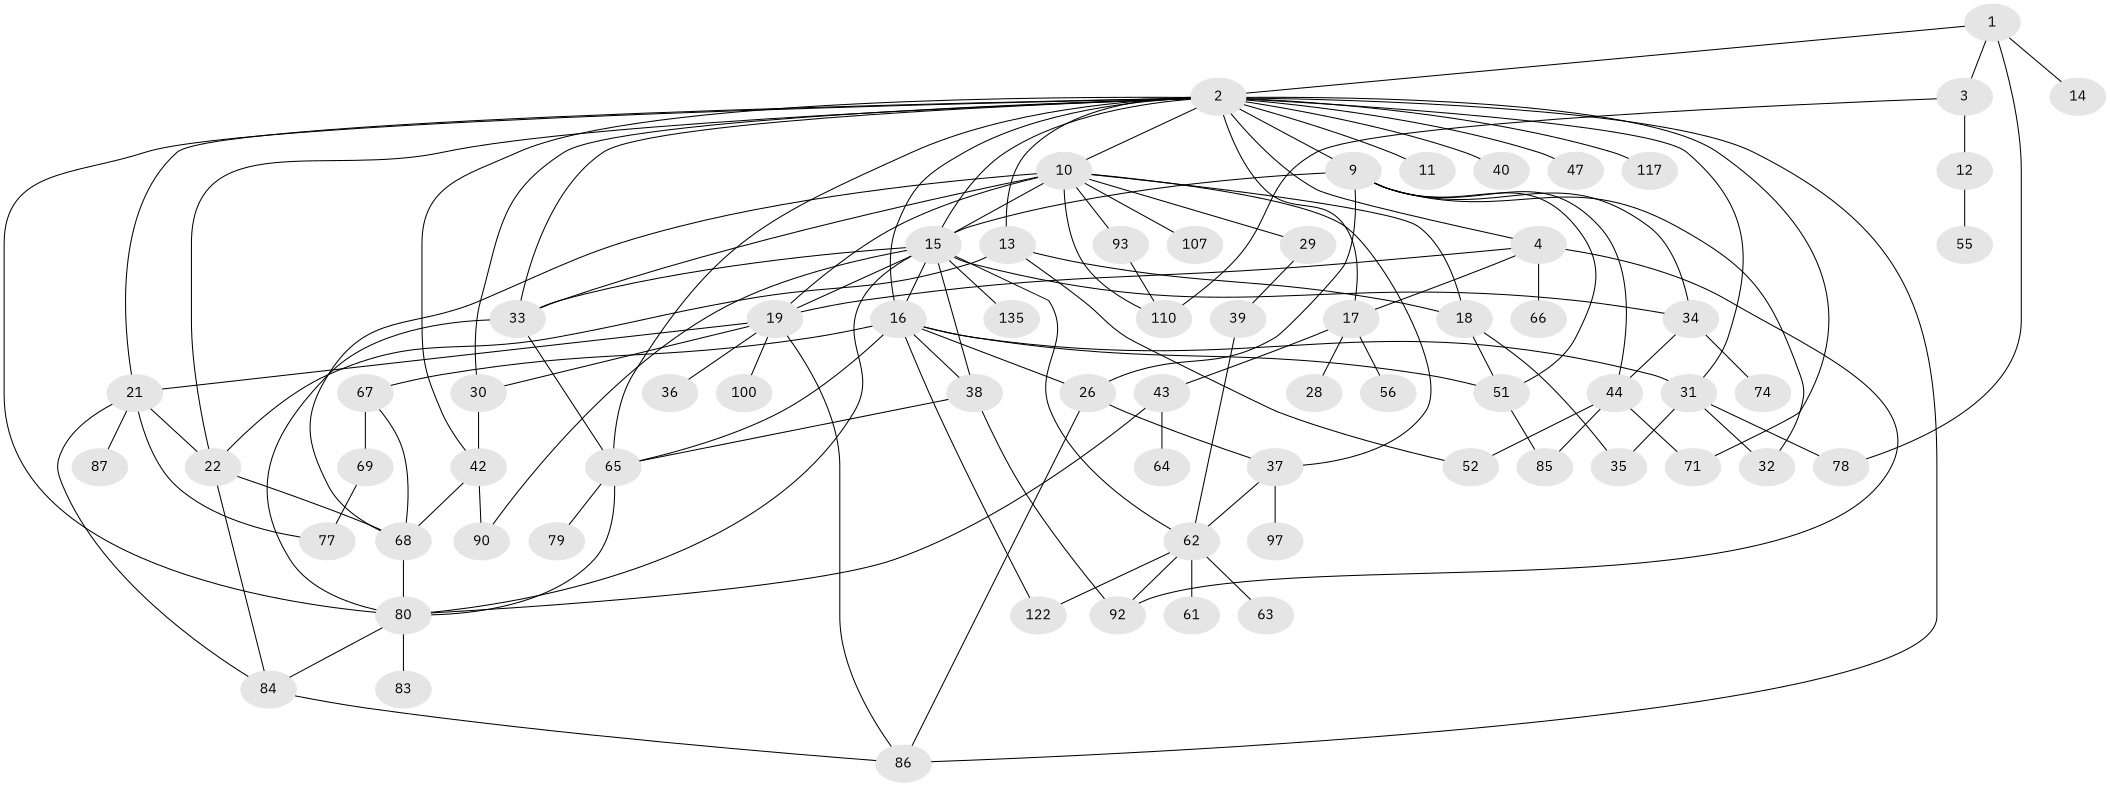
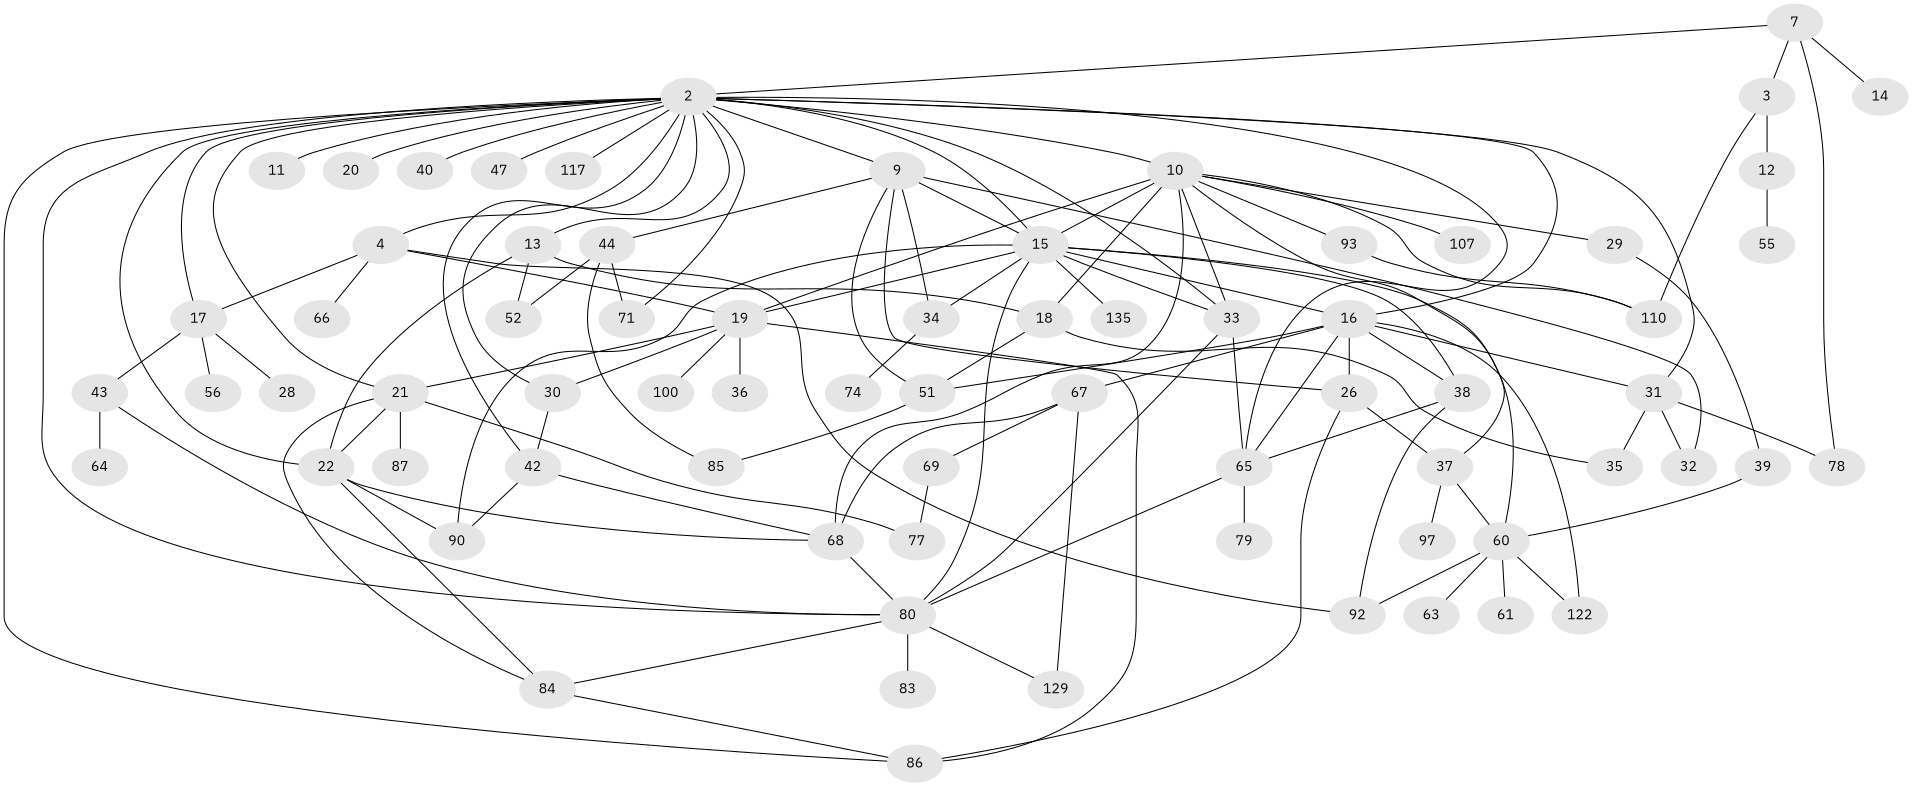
node "1": label "1" -> "7"
node "20": added
edge "34" -- "44": removed
edge "22" -- "90": added
node "62": label "62" -> "60"
node "129": added
